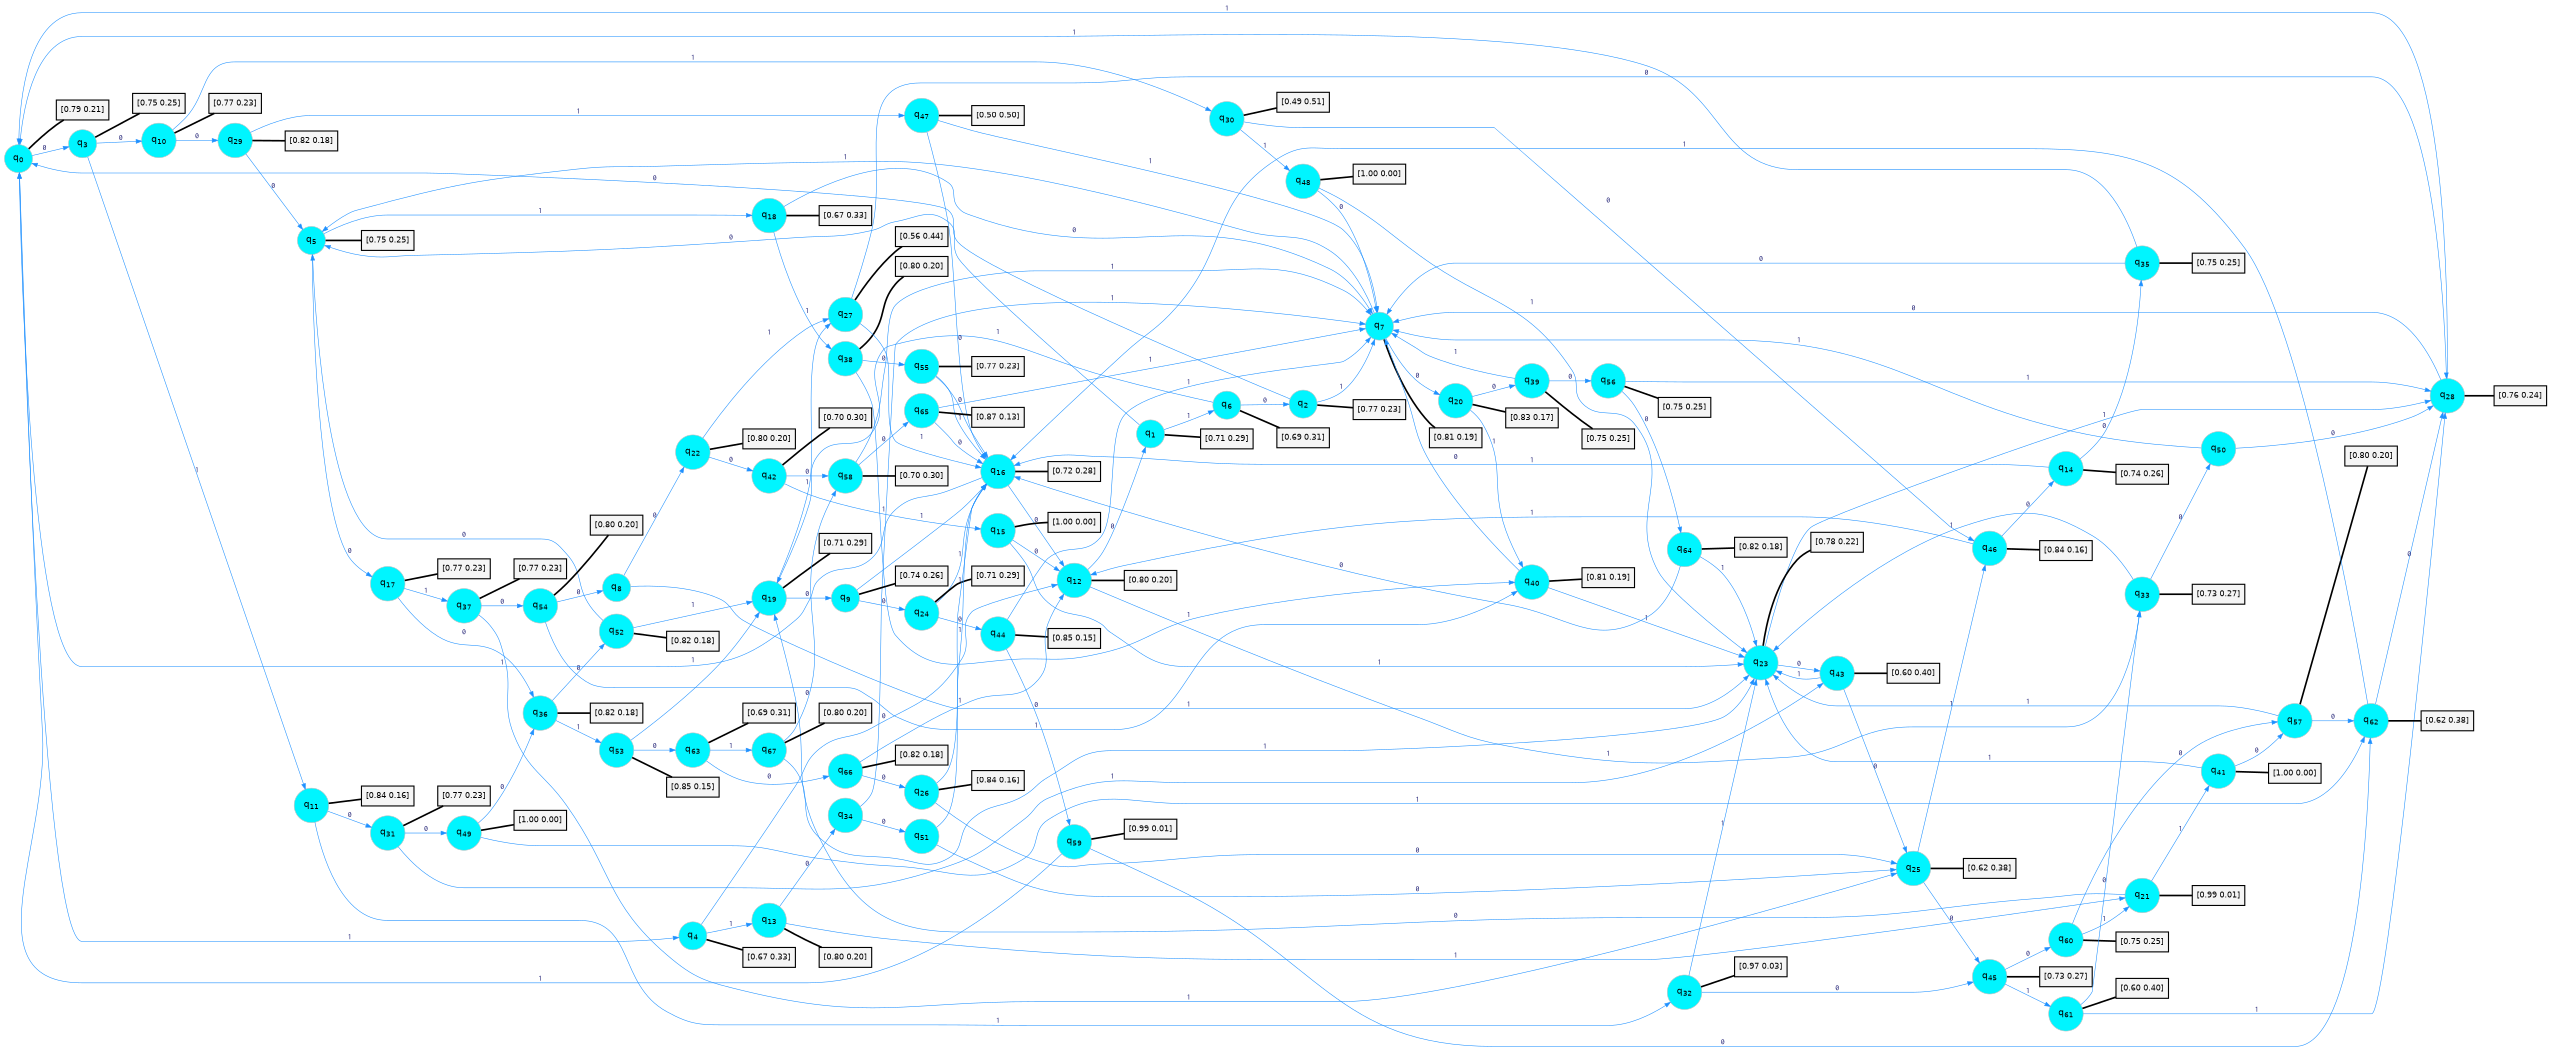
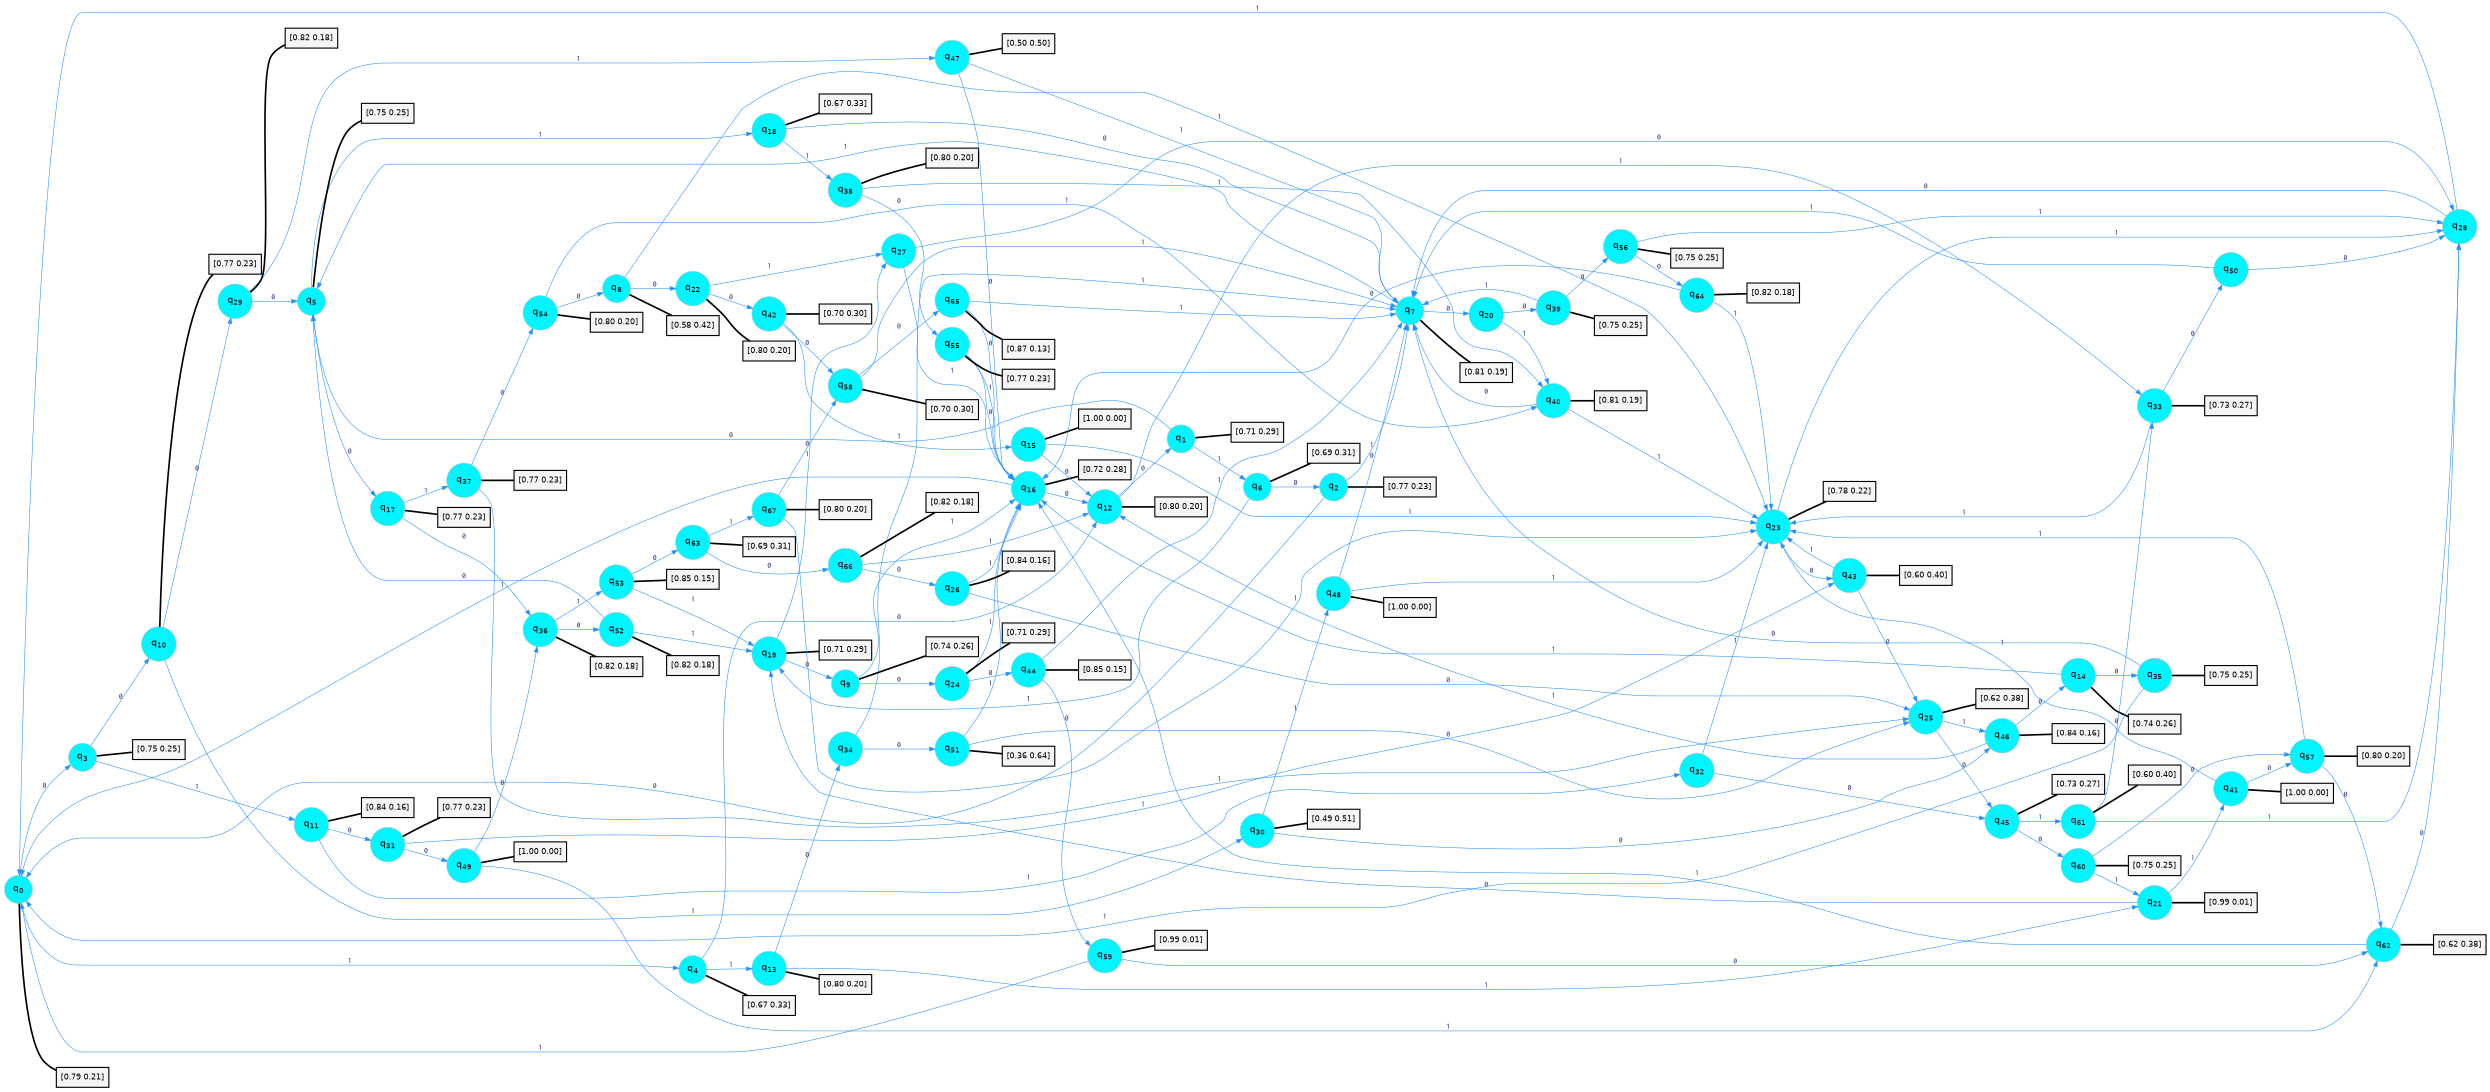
node "[0.56 0.44]": removed
node "[0.58 0.42]": added
node "[0.76 0.24]": removed
node "[0.83 0.17]": removed
node "[0.36 0.64]": added
node "[0.97 0.03]": removed
